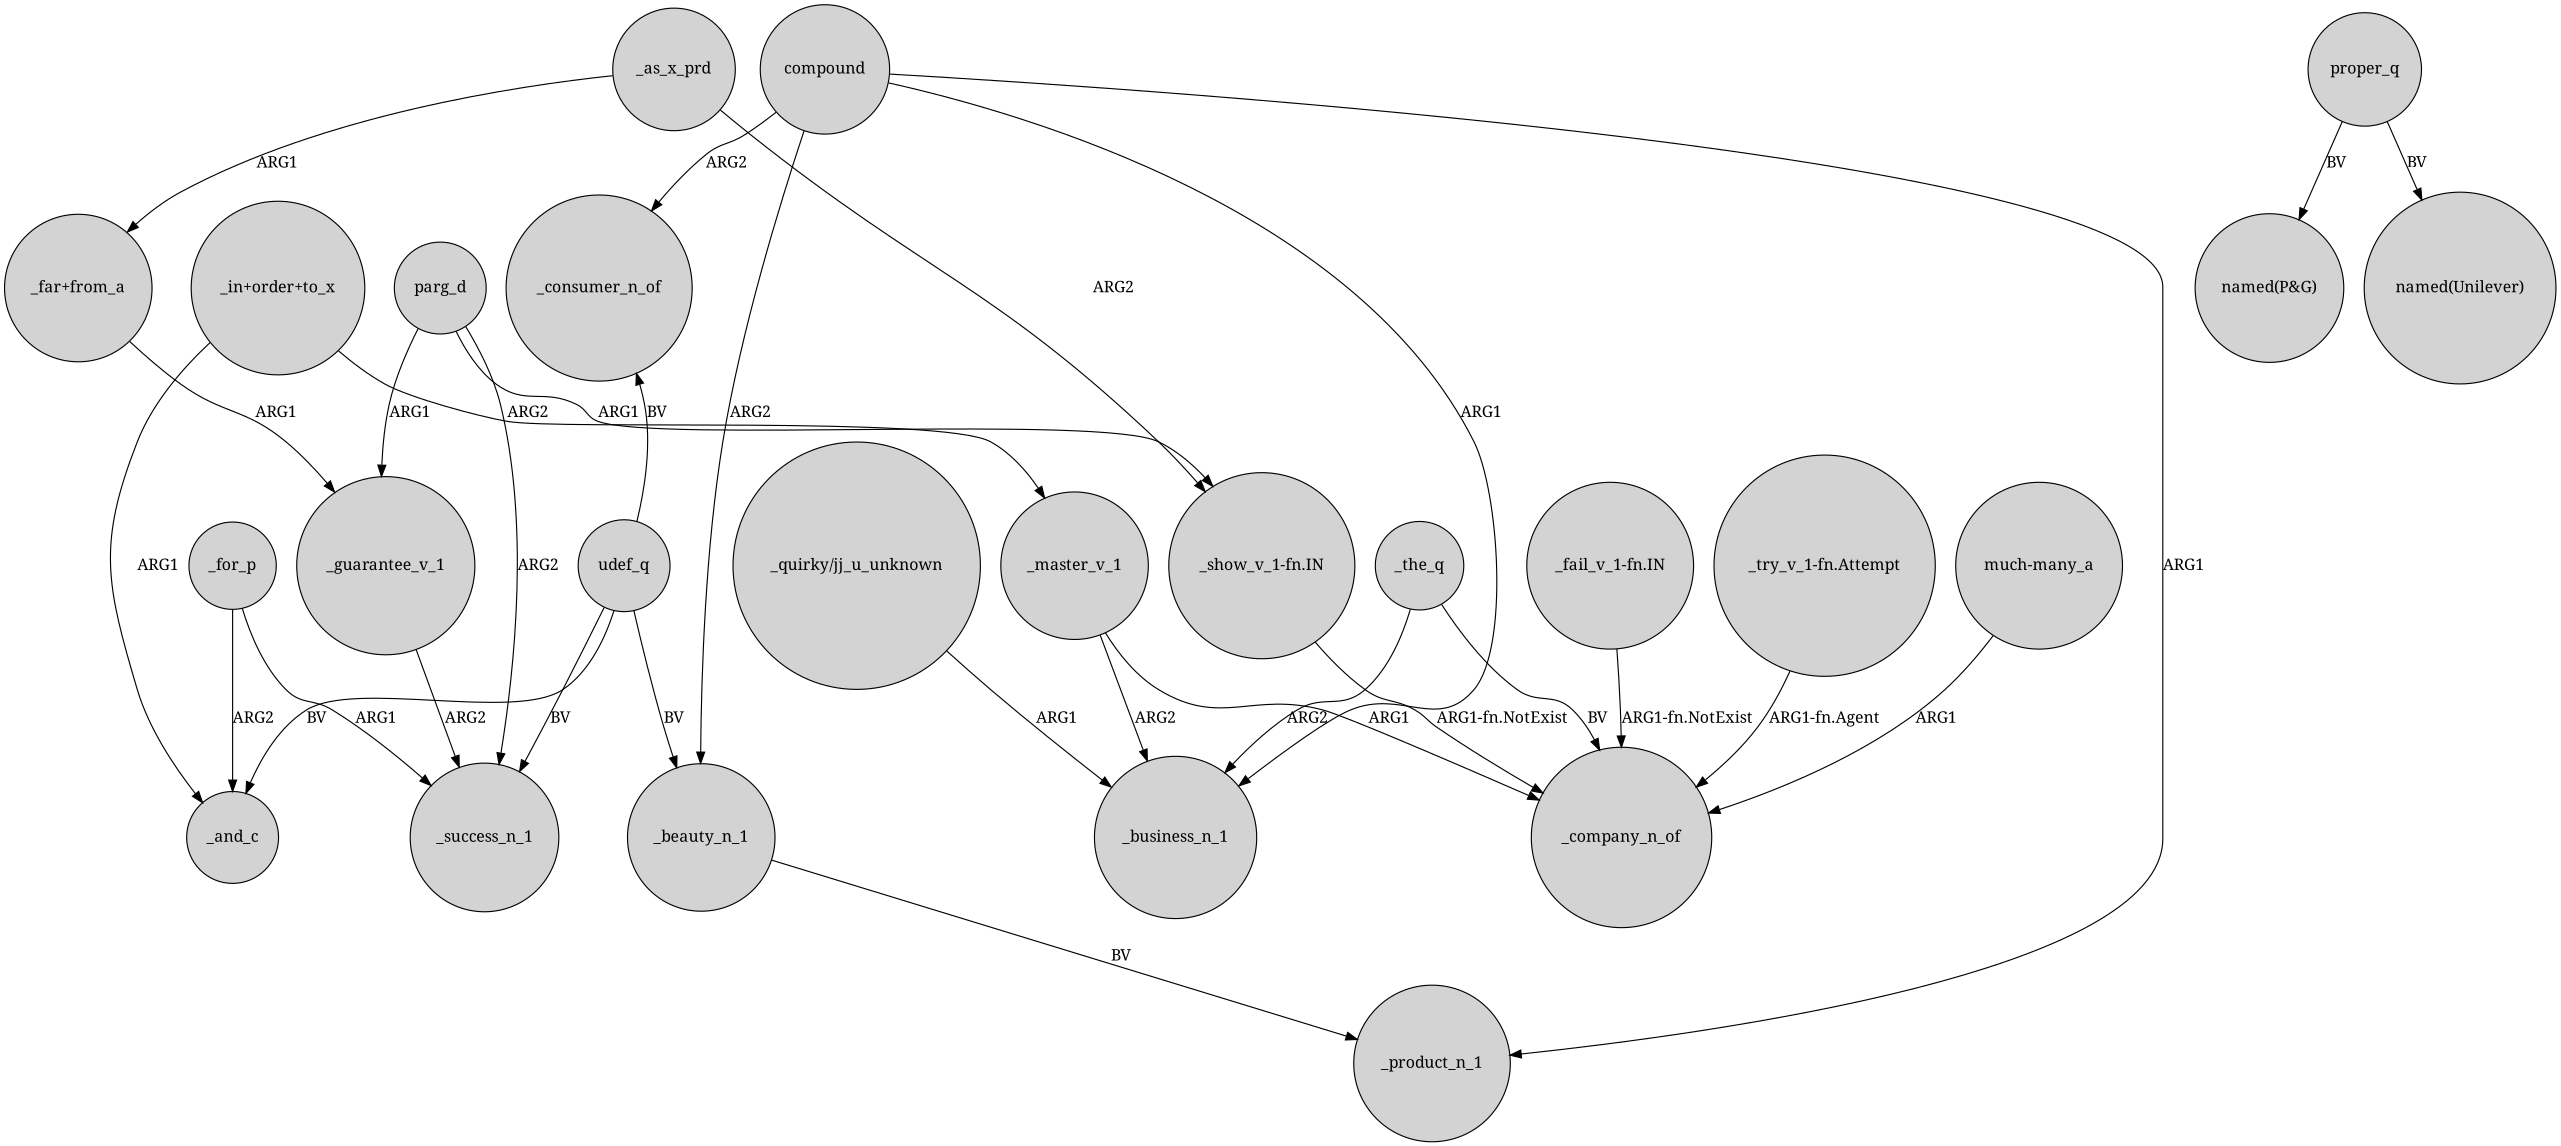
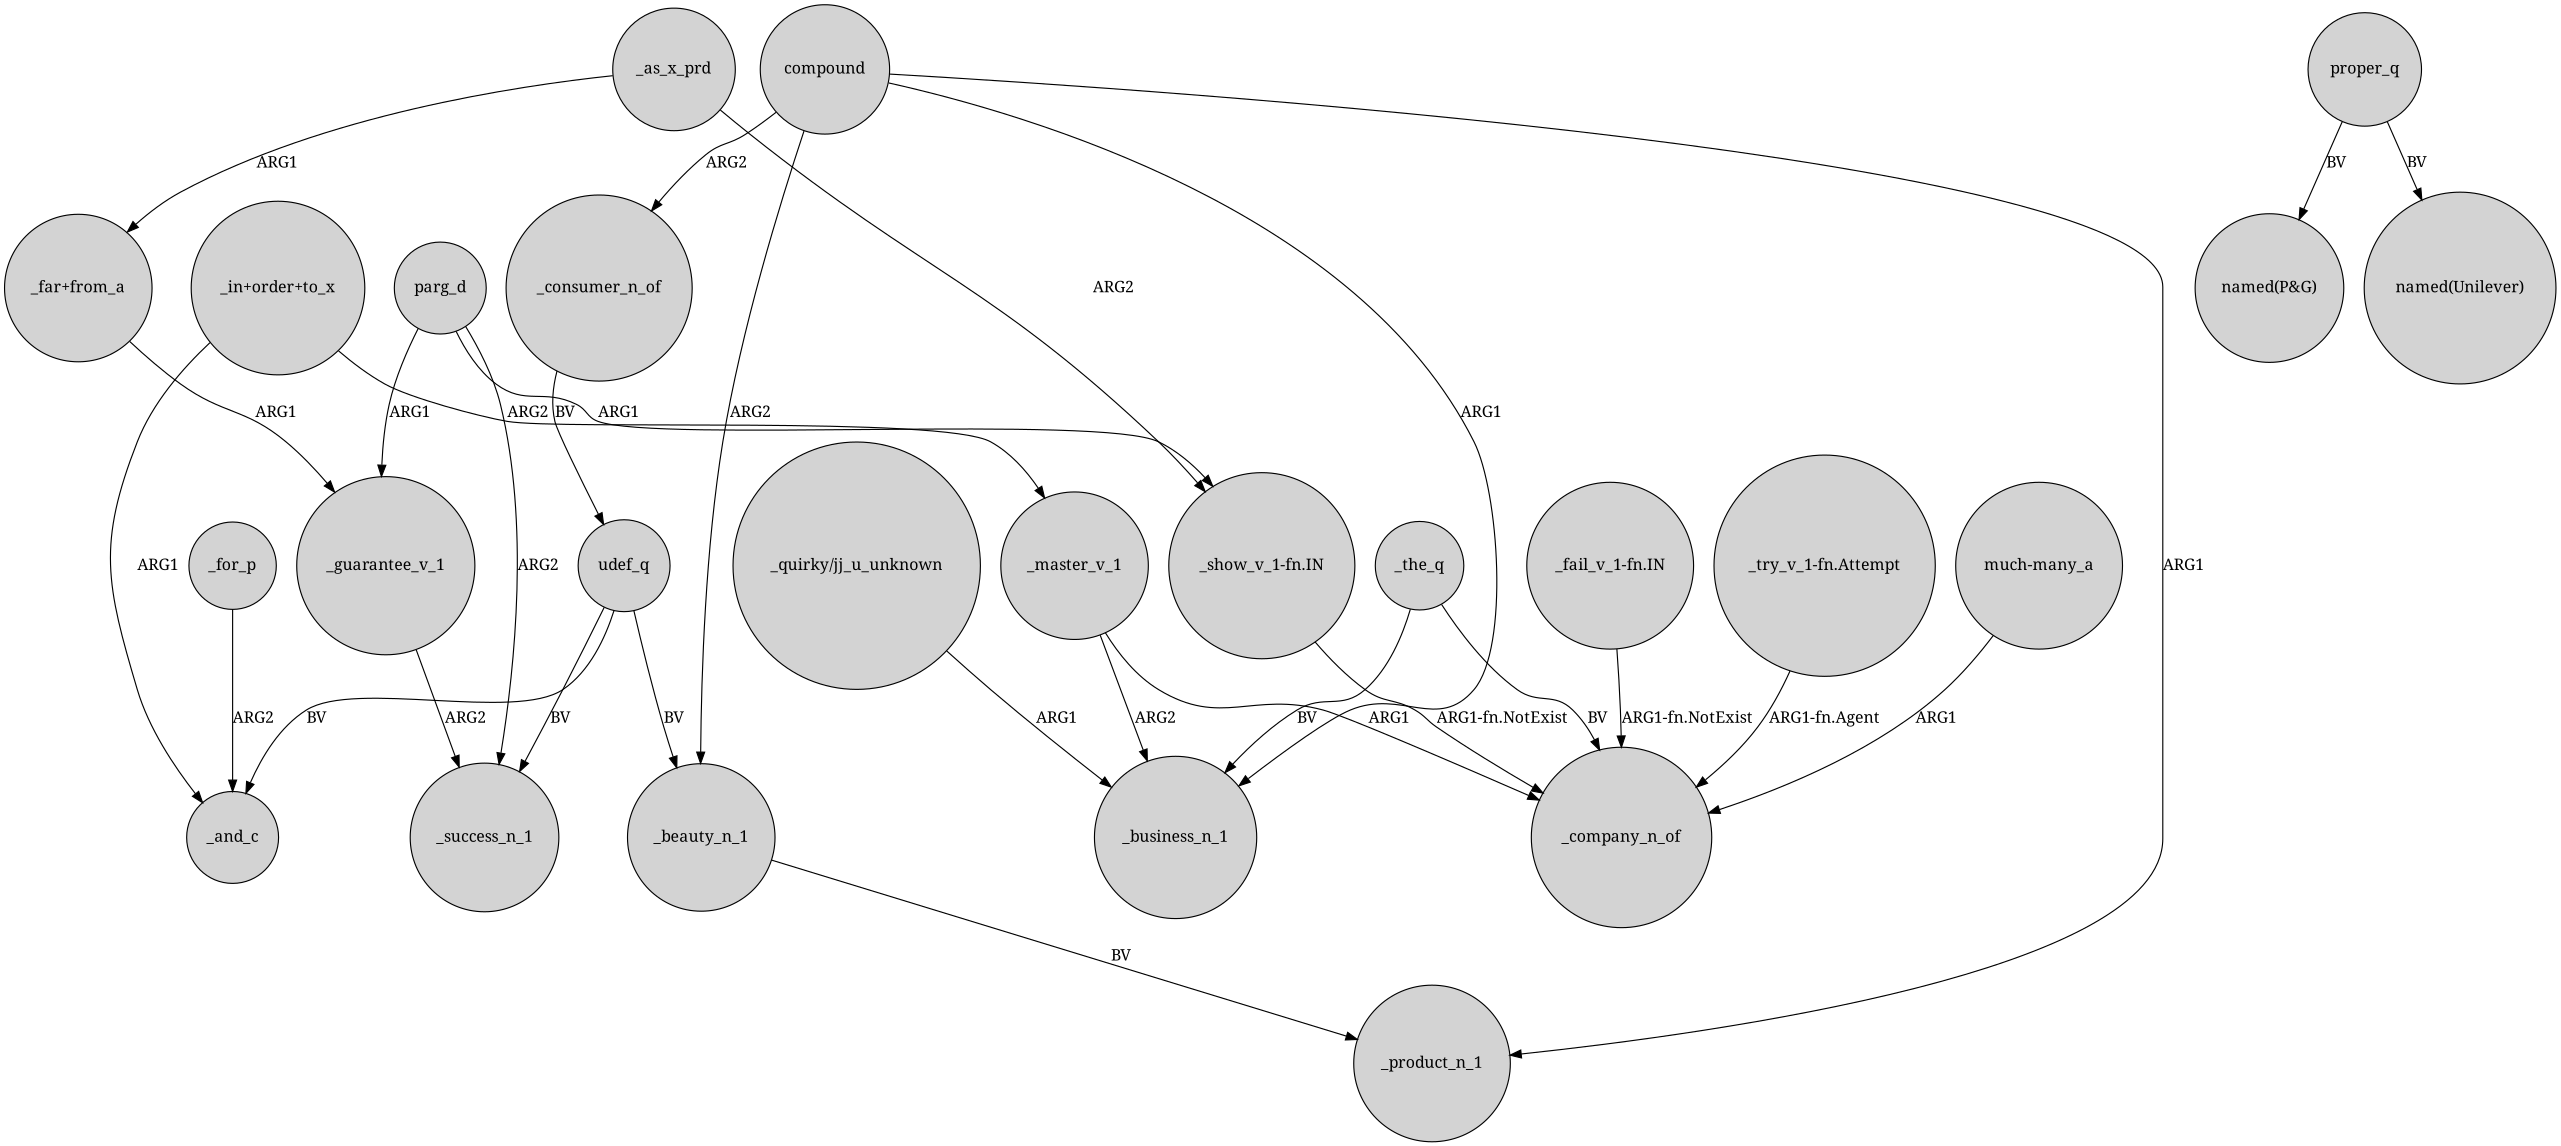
edge "udef_q" -> "_consumer_n_of": reversed
edge "_for_p" -> "_success_n_1": removed, label "ARG1"
edge "_the_q" -> "_business_n_1": label "ARG2" -> "BV"
